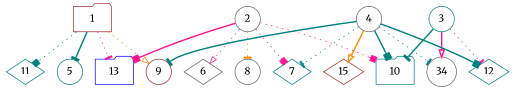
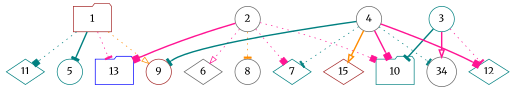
edge "4" -> "10": color teal -> deeppink
edge "4" -> "12": color teal -> deeppink
